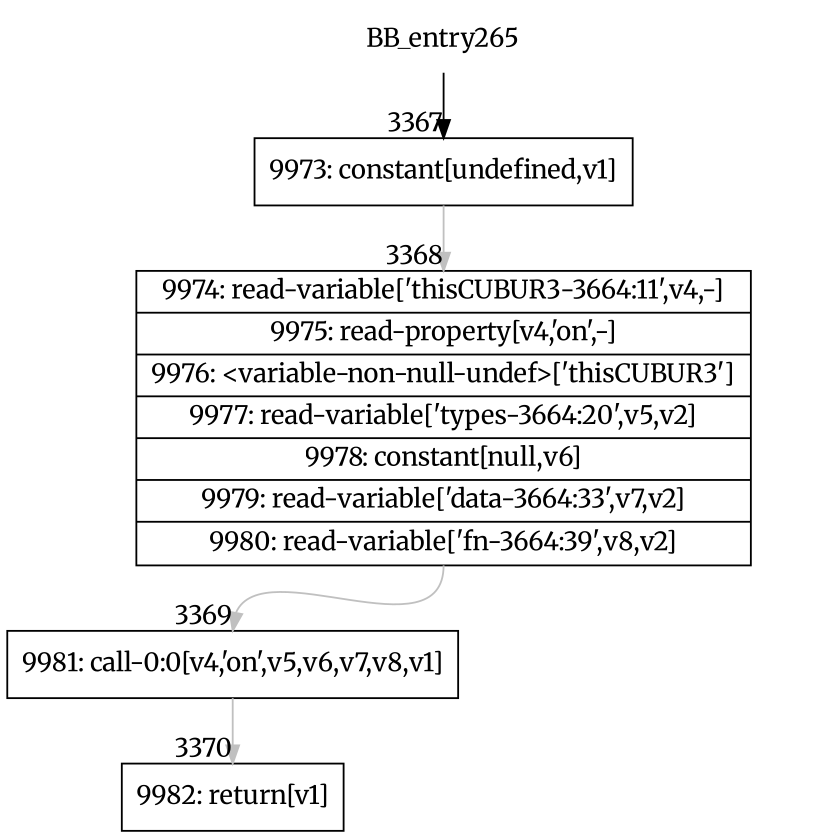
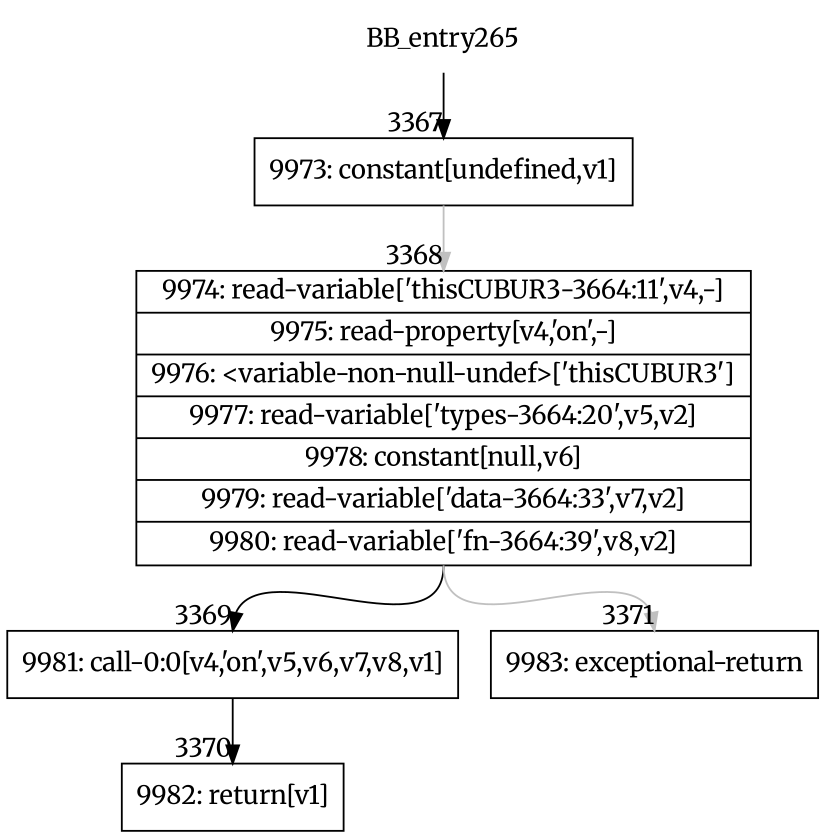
edge "9974: read-variable['thisCUBUR3-3664:11',v4,-]" -> "9981: call-0:0[v4,'on',v5,v6,v7,v8,v1]": color gray -> black
node "9983: exceptional-return": added
edge "9981: call-0:0[v4,'on',v5,v6,v7,v8,v1]" -> "9982: return[v1]": color gray -> black
